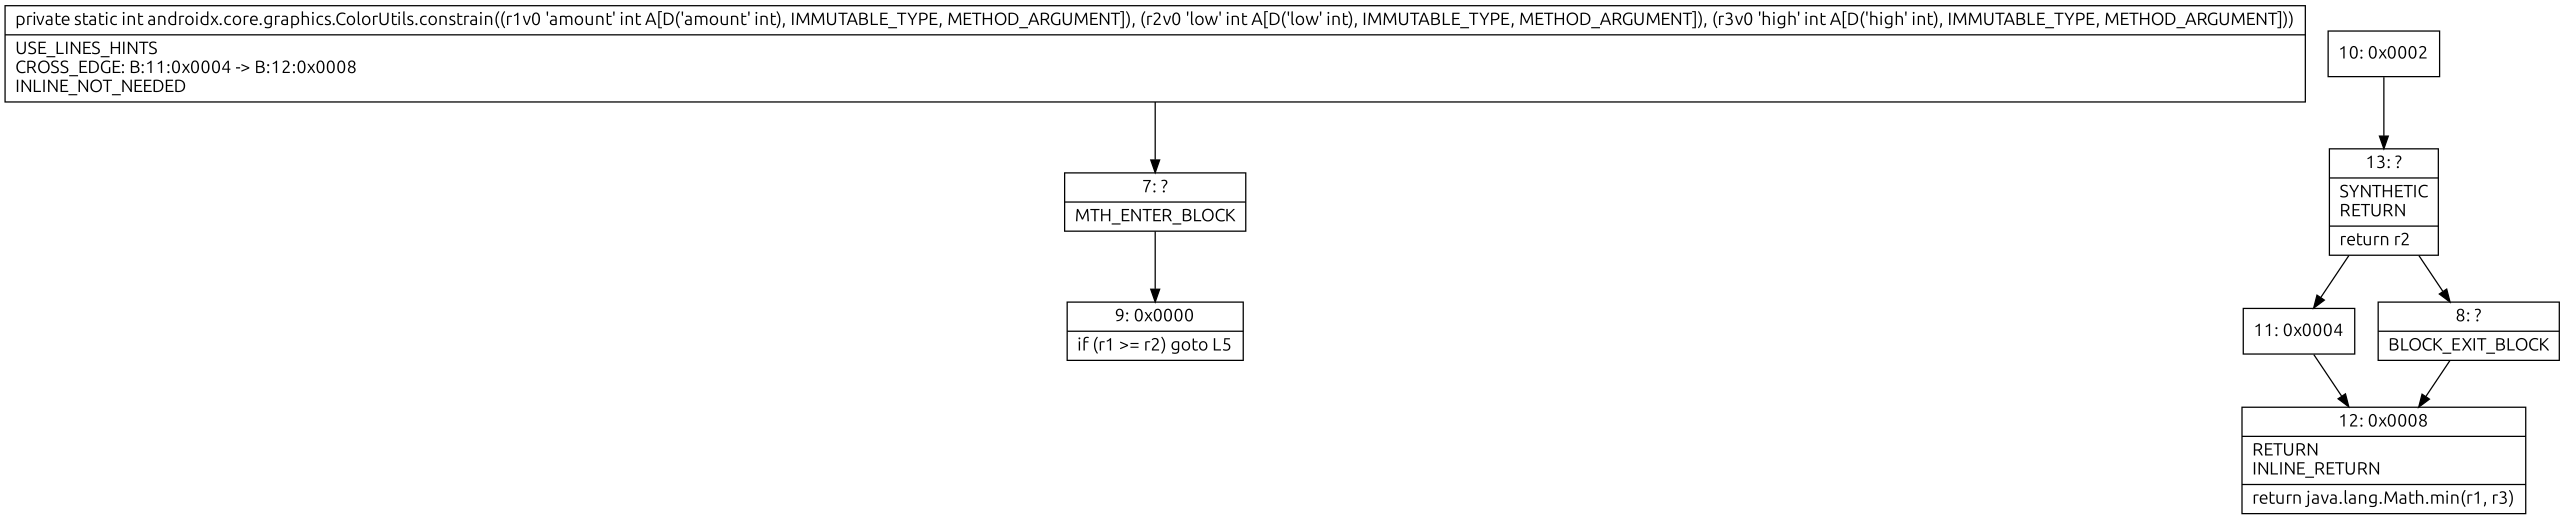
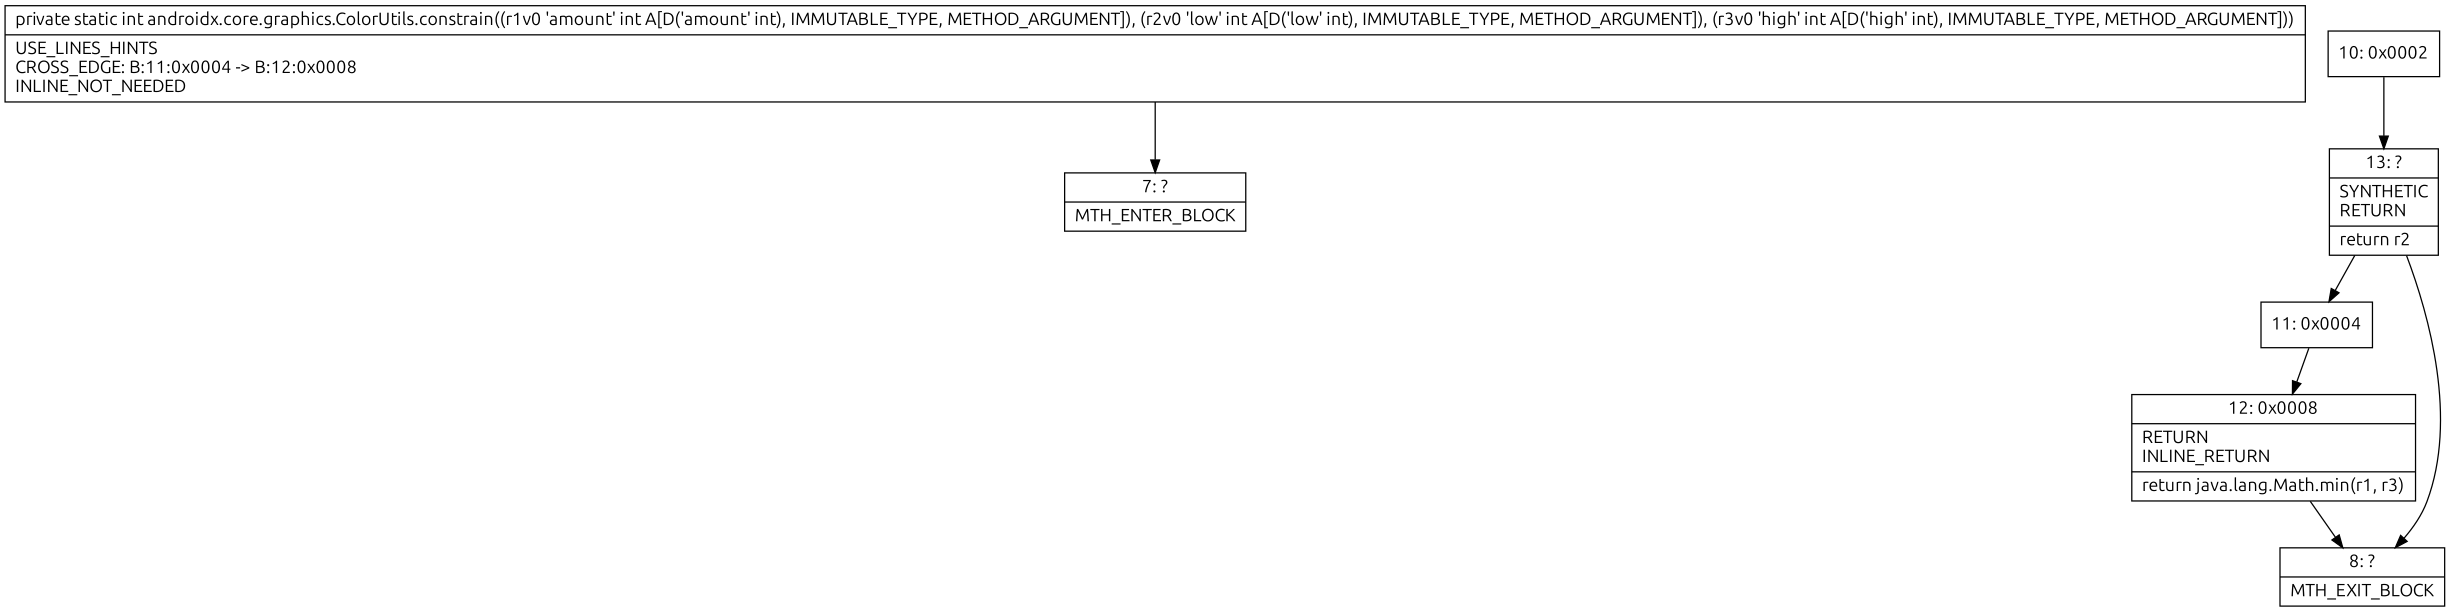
node "9: 0x0000": removed
node "8: ?": text "BLOCK_EXIT_BLOCK" -> "MTH_EXIT_BLOCK"
edge "8: ?" -> "12: 0x0008": reversed
